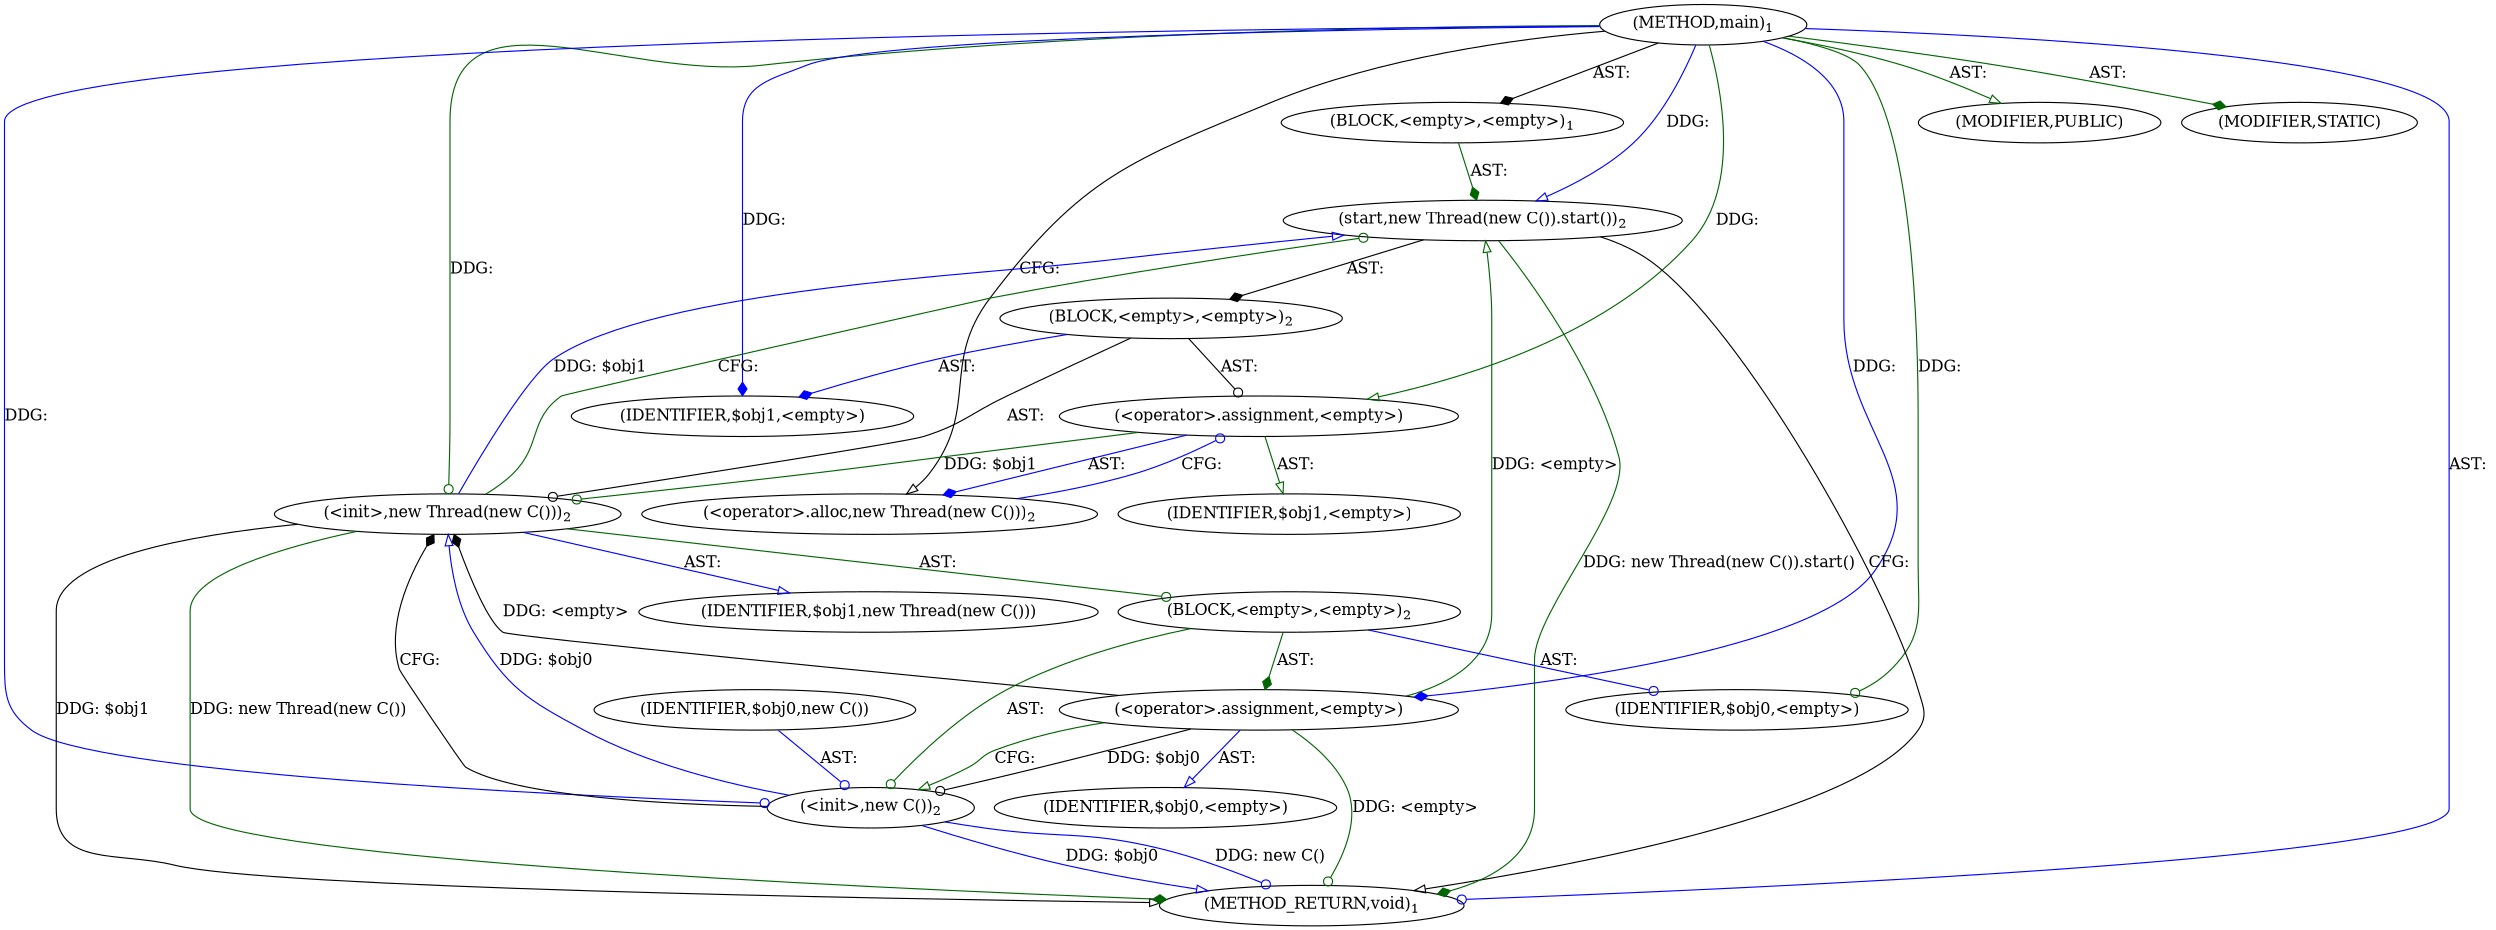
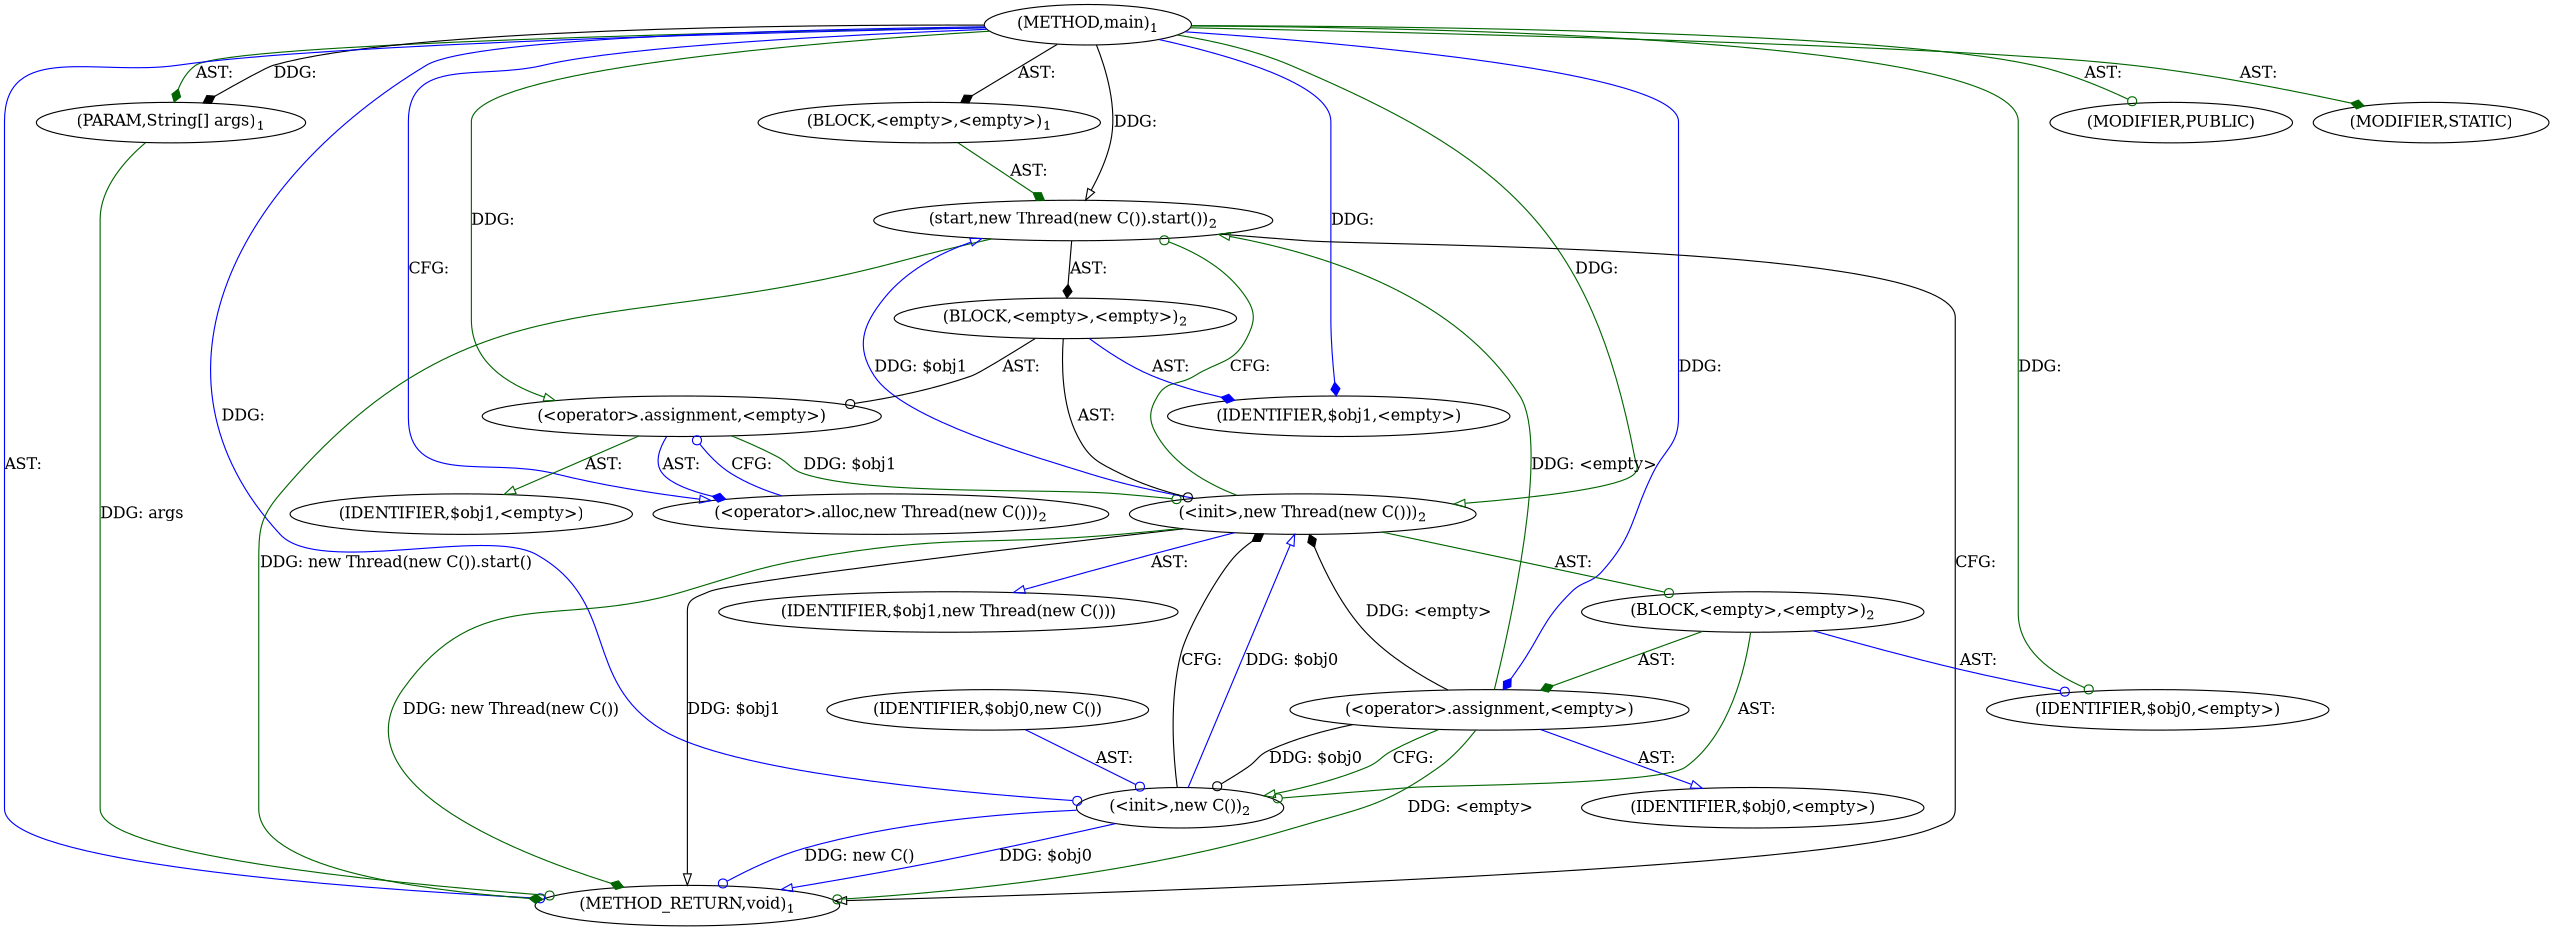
edge "(METHOD,main)" -> "(MODIFIER,PUBLIC)": arrowhead onormal -> odot
edge "(METHOD,main)" -> "(<init>,new Thread(new C()))": arrowhead odot -> onormal
node "(PARAM,String[] args)": added
edge "(METHOD,main)" -> "(start,new Thread(new C()).start())": color blue -> black
edge "(METHOD,main)" -> "(<operator>.alloc,new Thread(new C()))": color black -> blue
